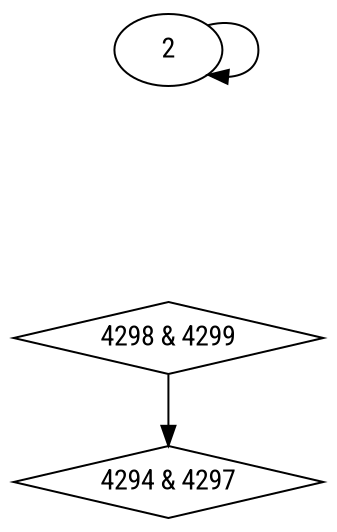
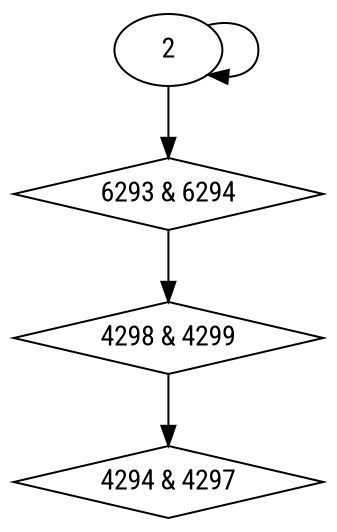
node "6293 & 6294": added
